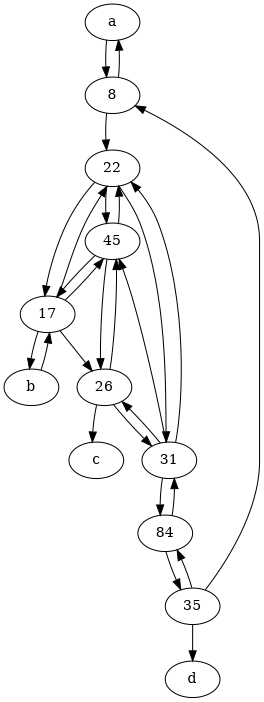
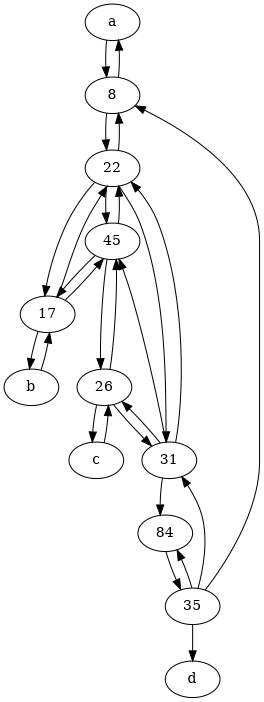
edge "22" -> "8": added
edge "17" -> "26": now "c" -> "26"
edge "84" -> "31": now "35" -> "31"
